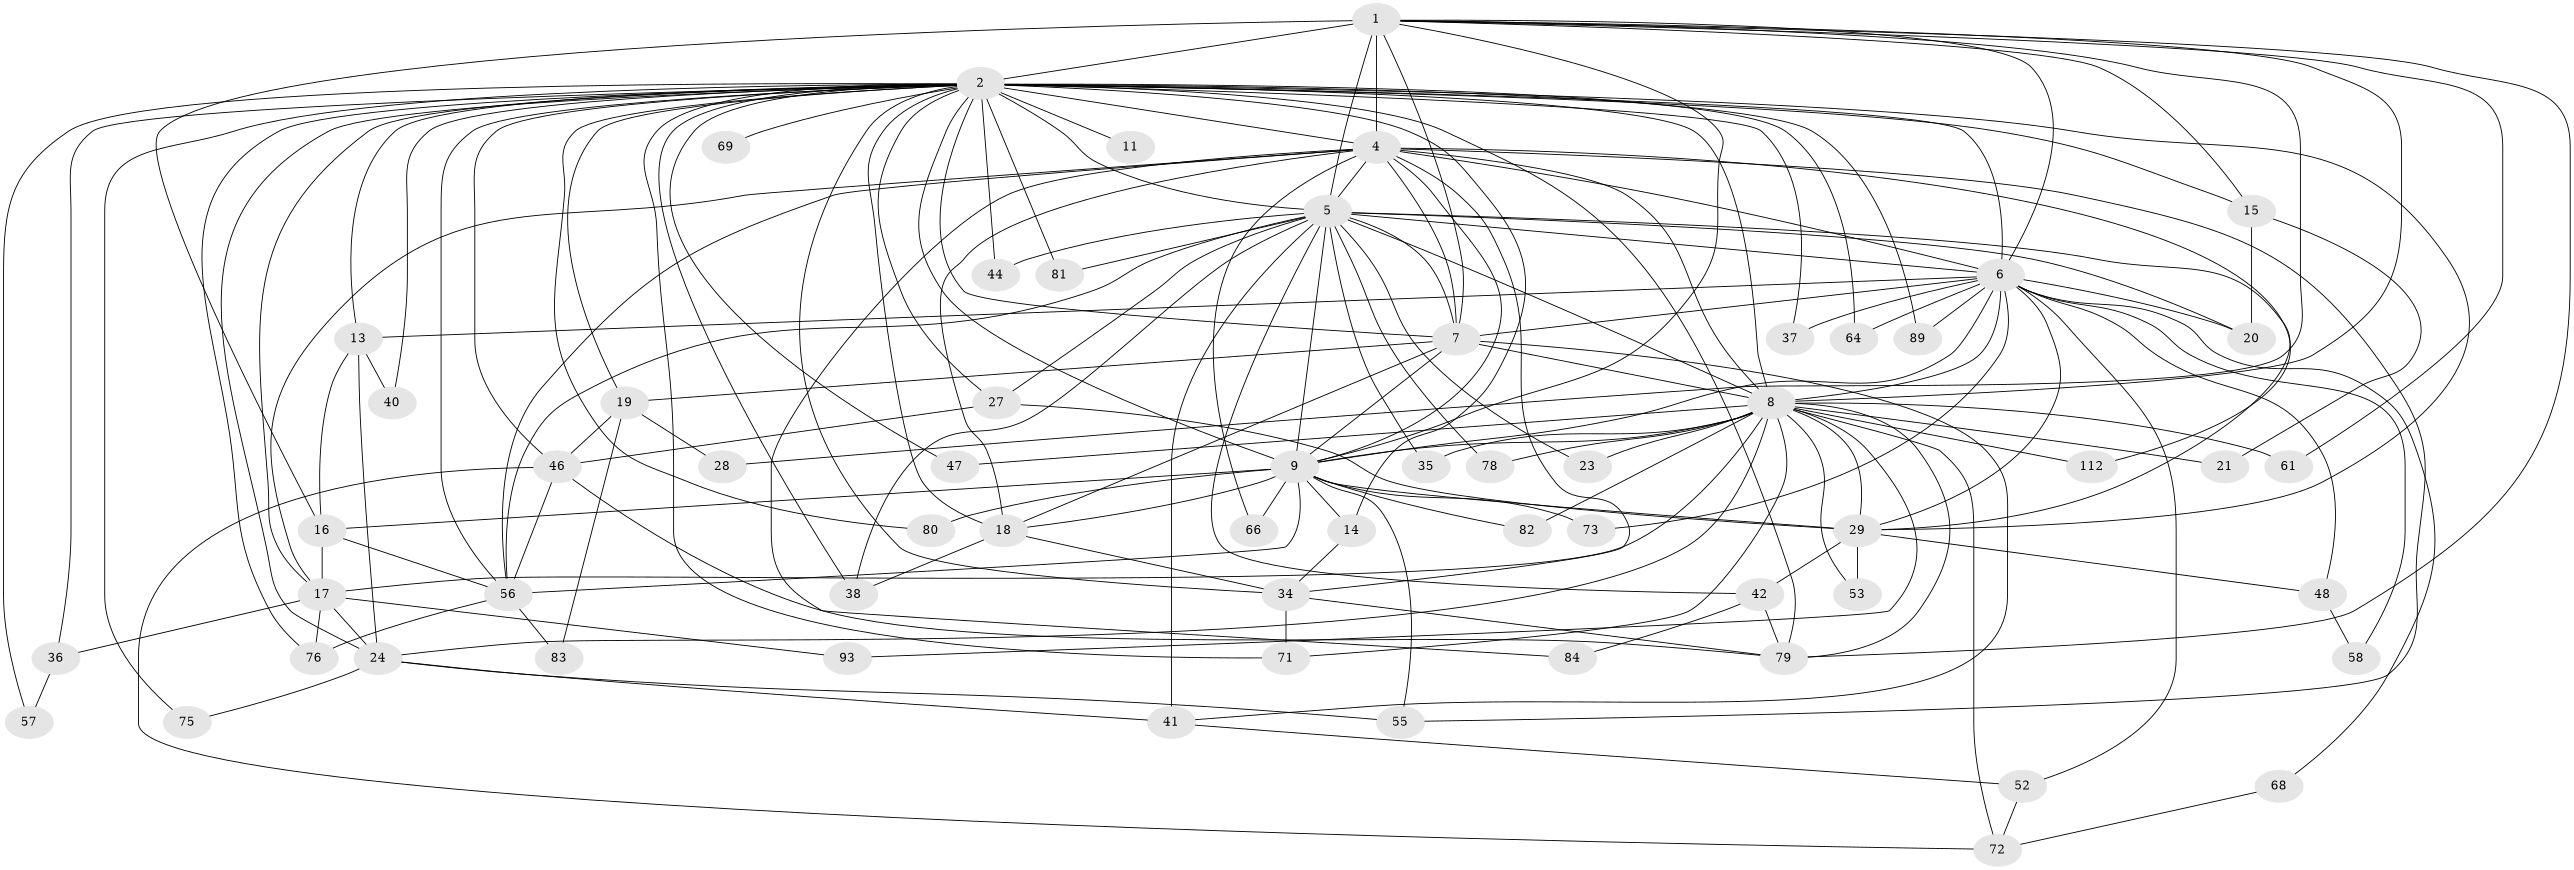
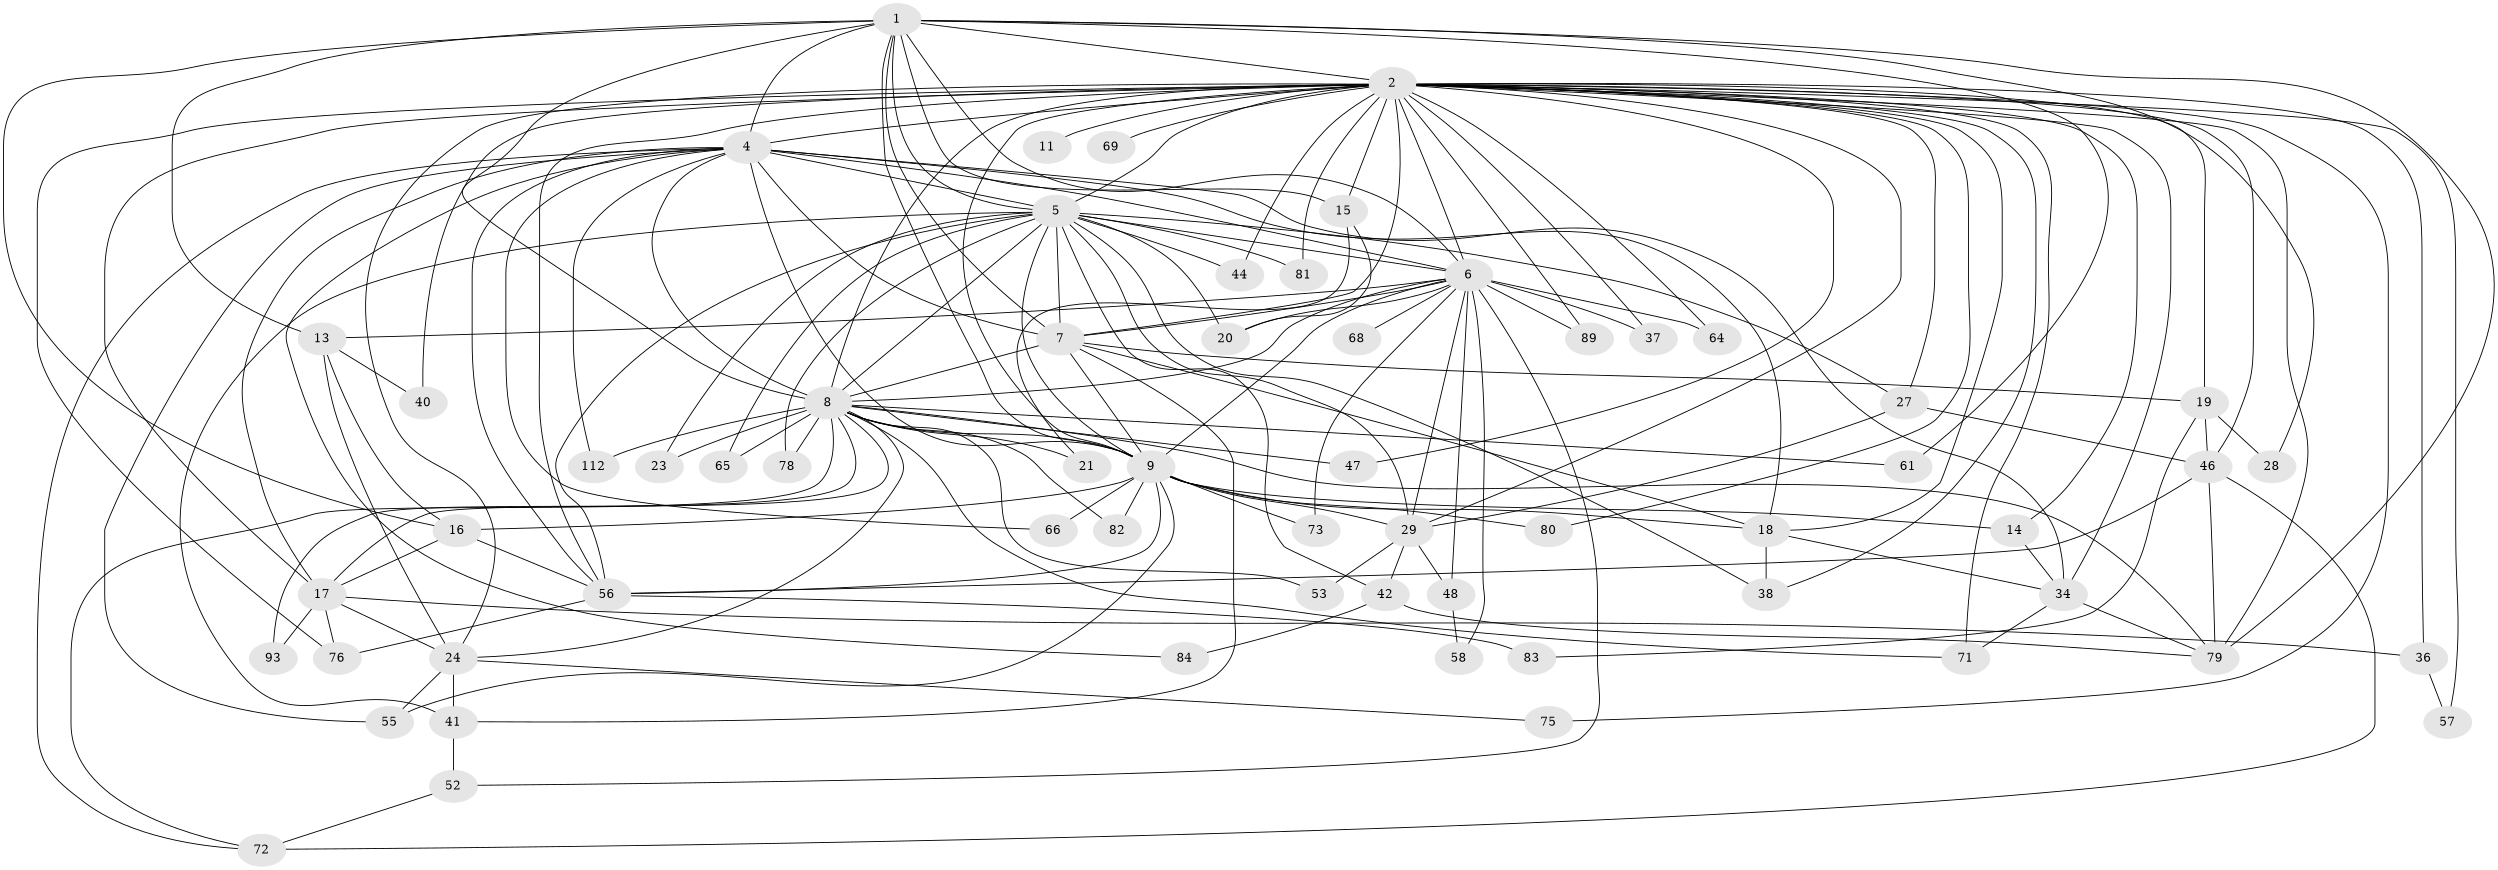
edge "2" -- "13": now "1" -- "13"
edge "8" -- "29": removed
node "35": label "35" -> "65"
edge "68" -- "72": now "4" -- "72"
